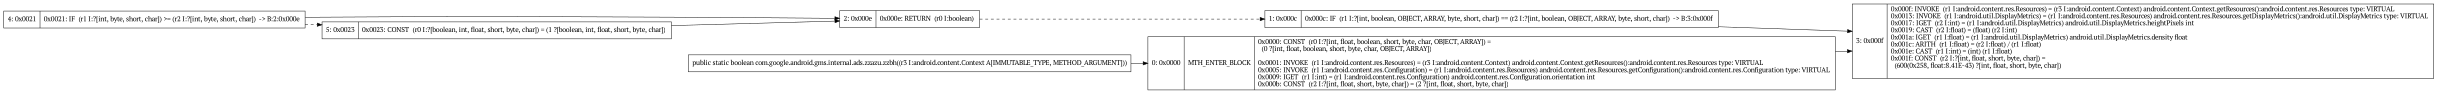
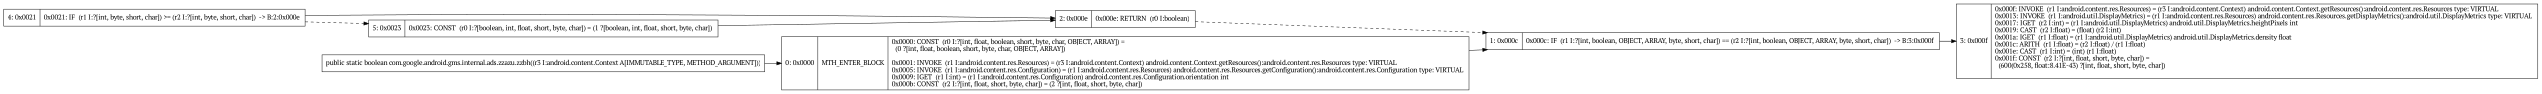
edge "0: 0x0000" -> "3: 0x000f": now "0: 0x0000" -> "1: 0x000c"
